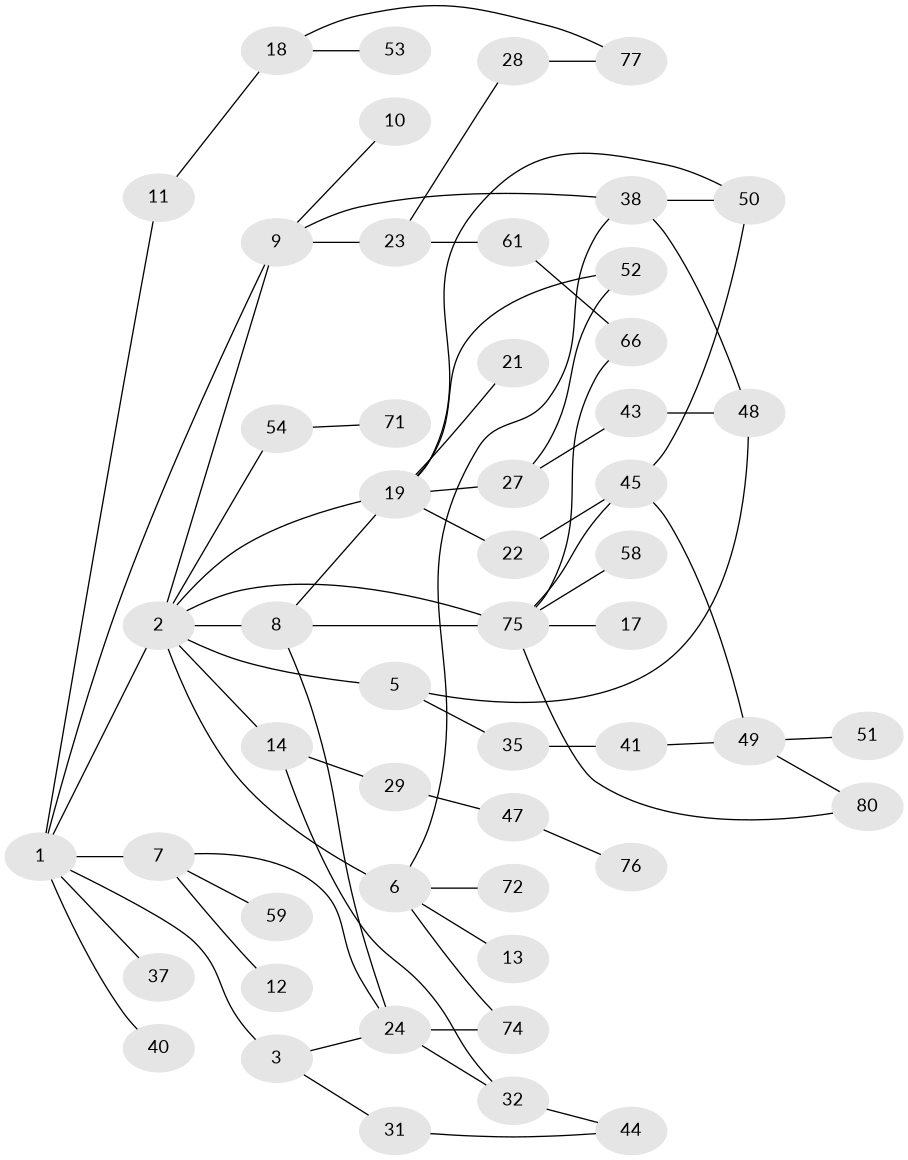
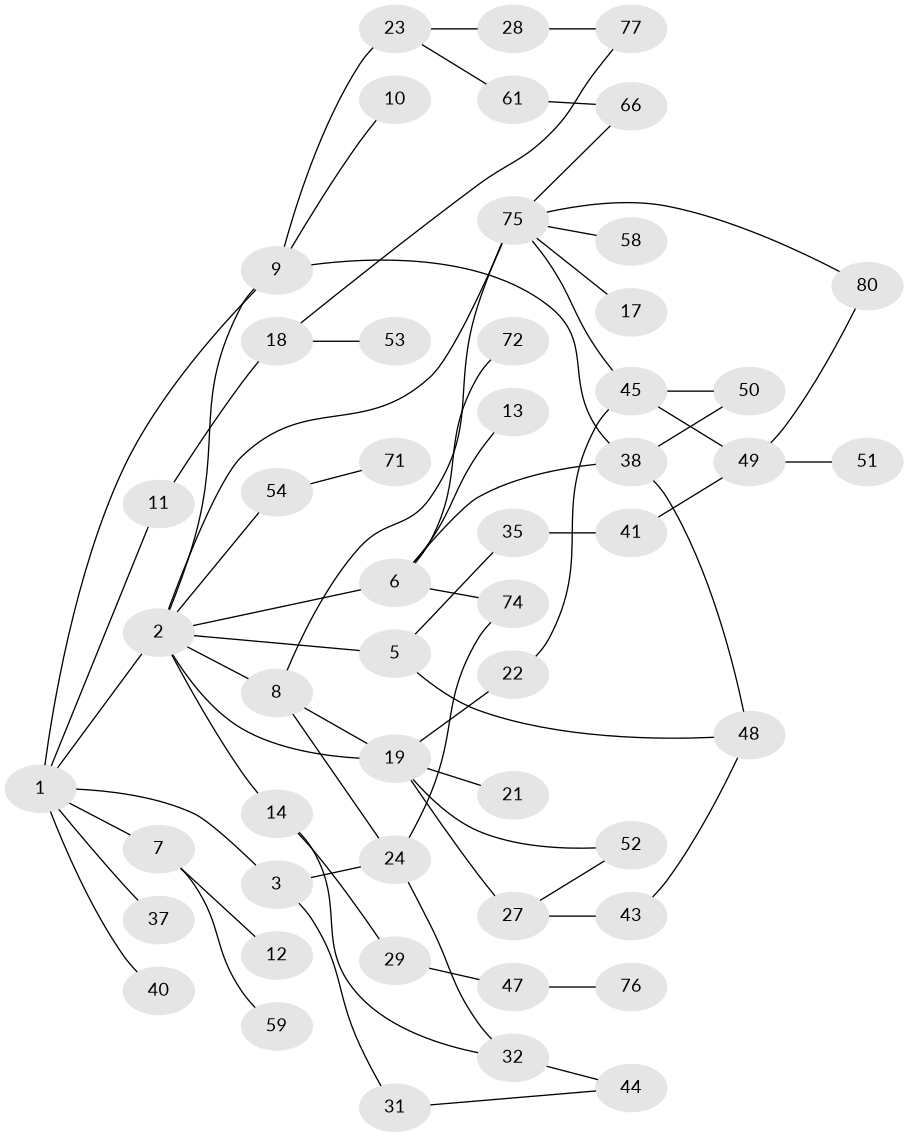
edge "50" -- "19": removed
edge "7" -- "24": removed
